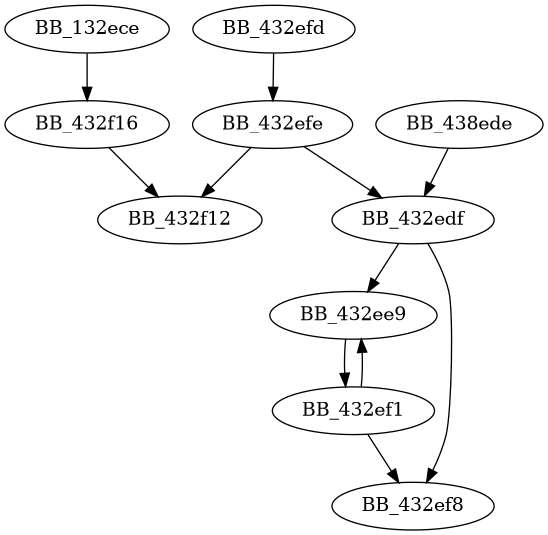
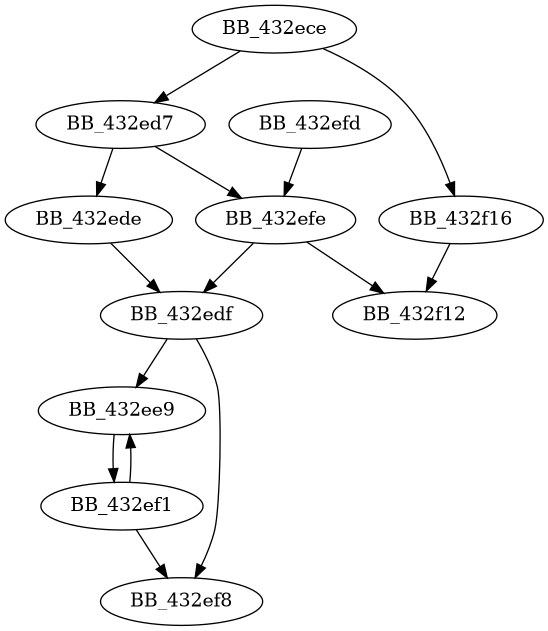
node "BB_132ece": label "BB_132ece" -> "BB_432ece"
node "BB_432ed7": added
node "BB_438ede": label "BB_438ede" -> "BB_432ede"
